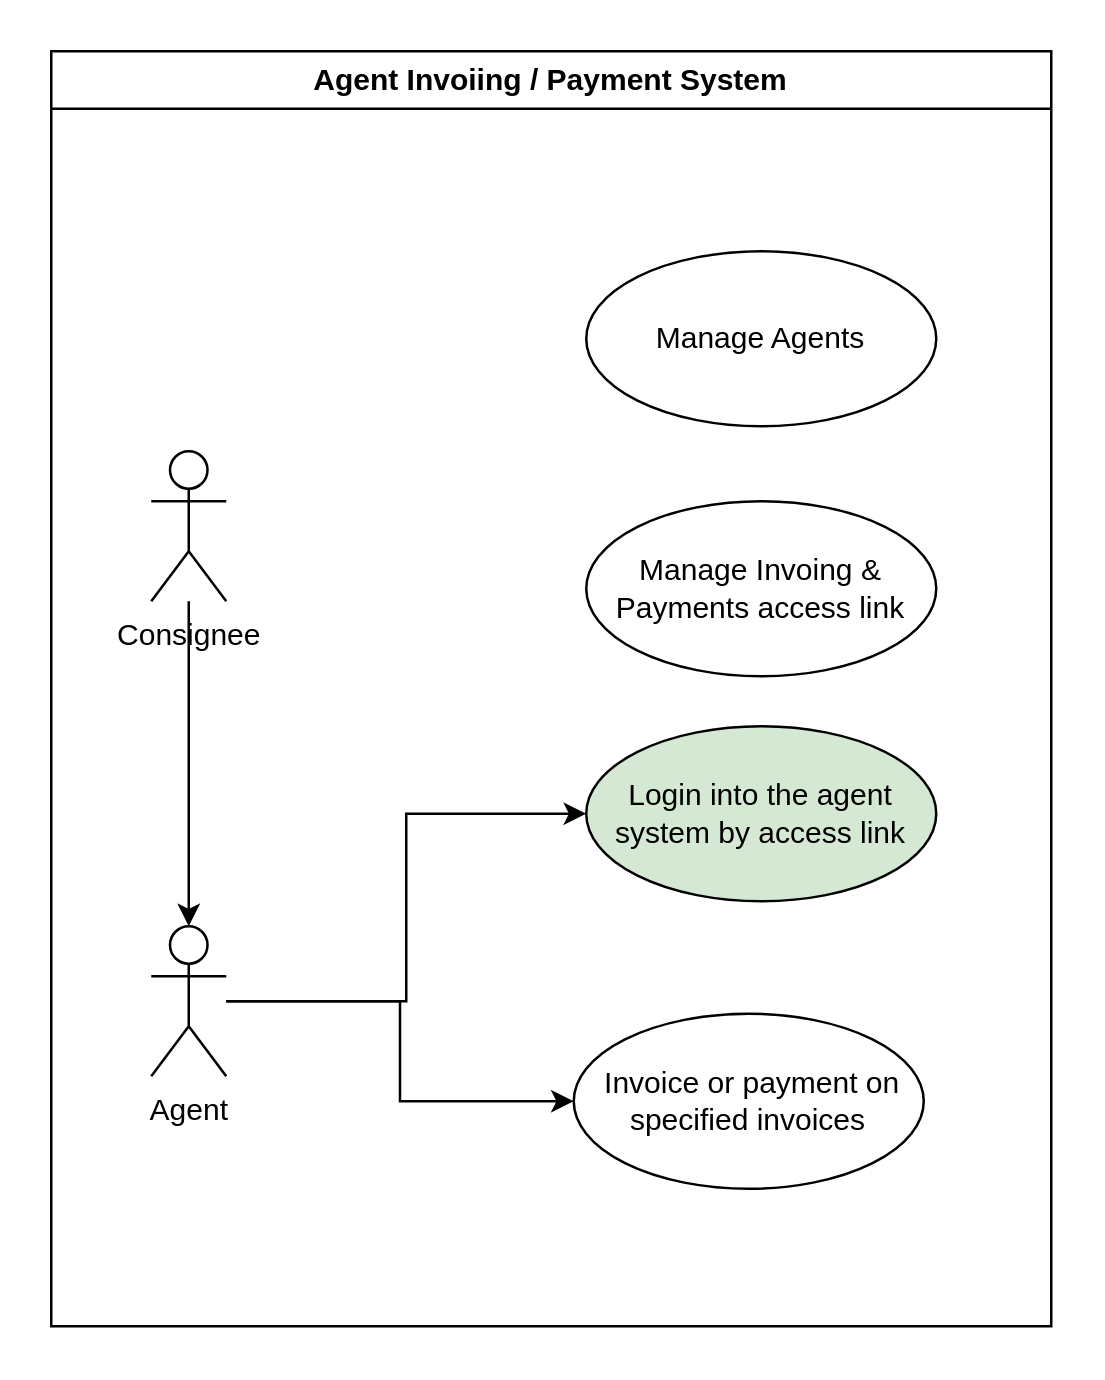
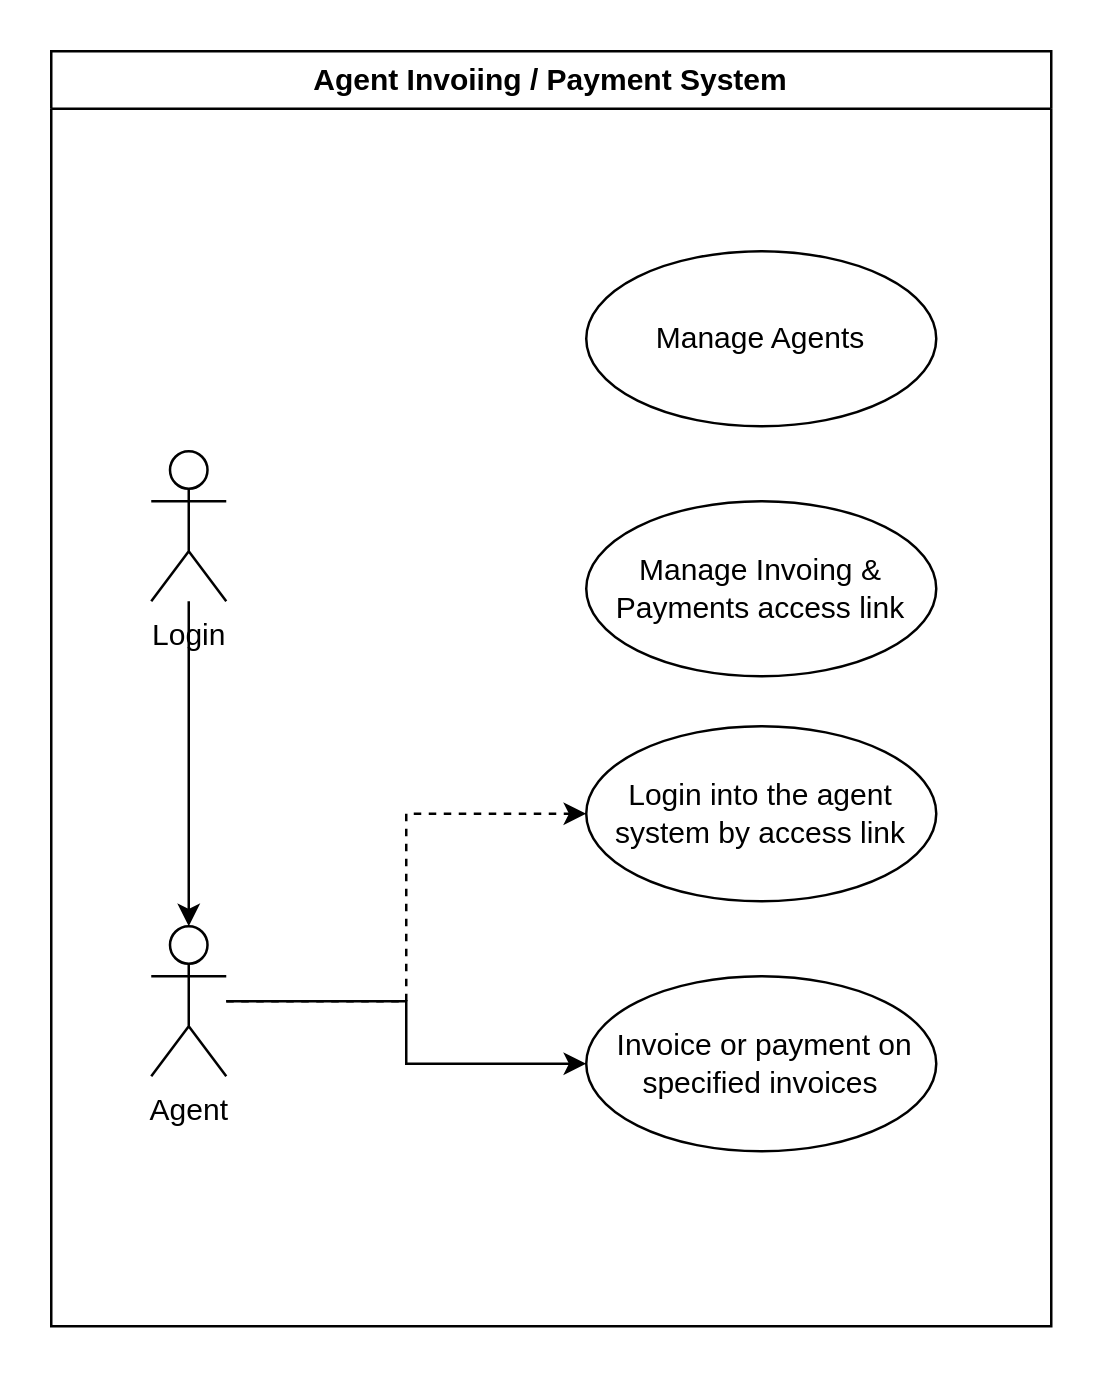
node "Consignee": label "Consignee" -> "Login"
node "Login into the agent system by access link": fillcolor #d5e8d4 -> #ffffff
edge "Agent" -> "Login into the agent system by access link": style solid -> dashed
node "Invoice or payment on specified invoices": moved (749, 1101) -> (761, 1064)
